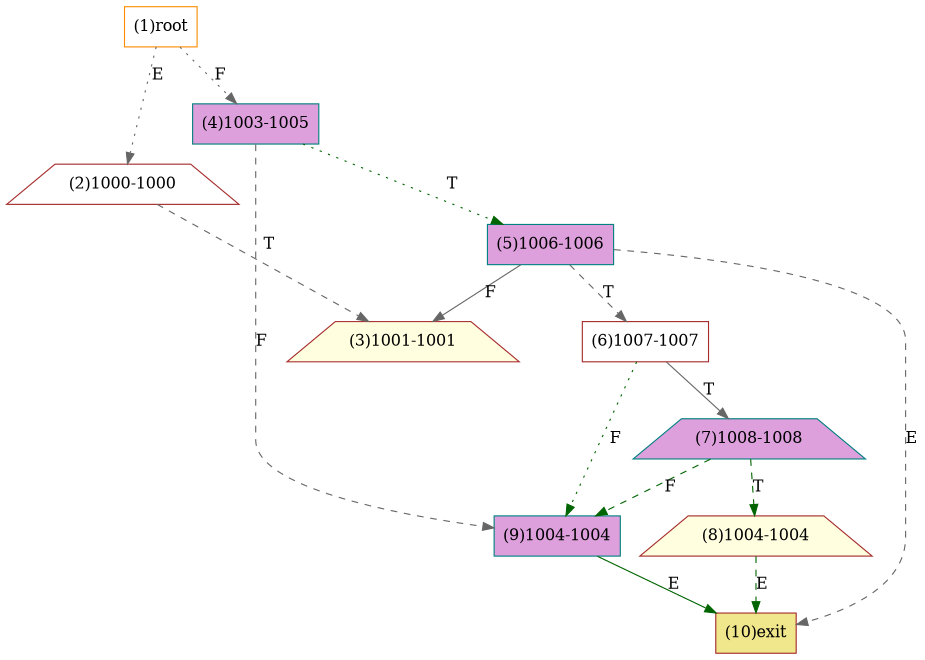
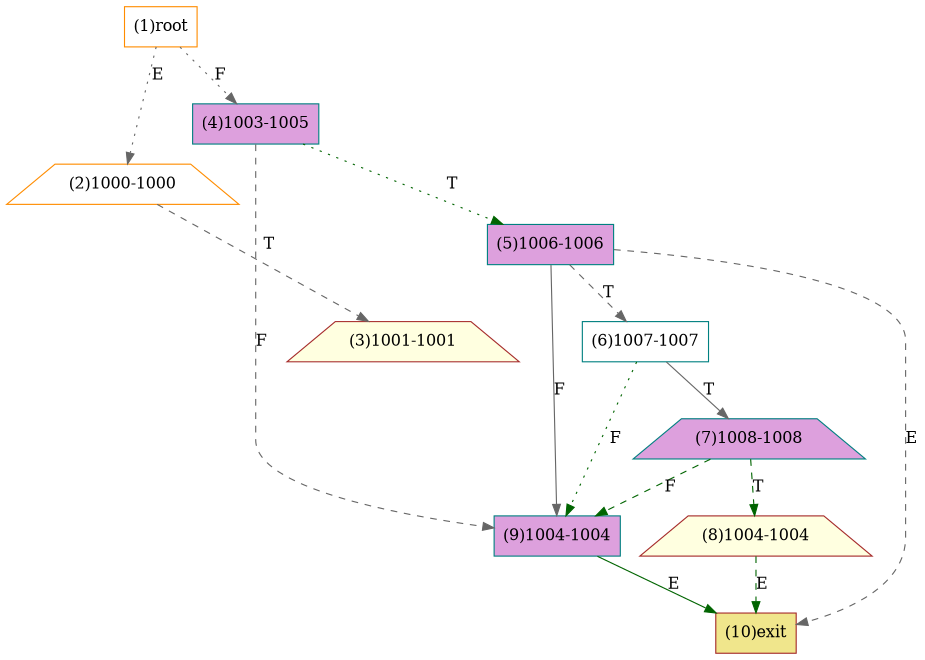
node "(2)1000-1000": color brown -> darkorange
edge "(5)1006-1006" -> "(3)1001-1001": now "(5)1006-1006" -> "(9)1004-1004"
node "(6)1007-1007": color brown -> teal
